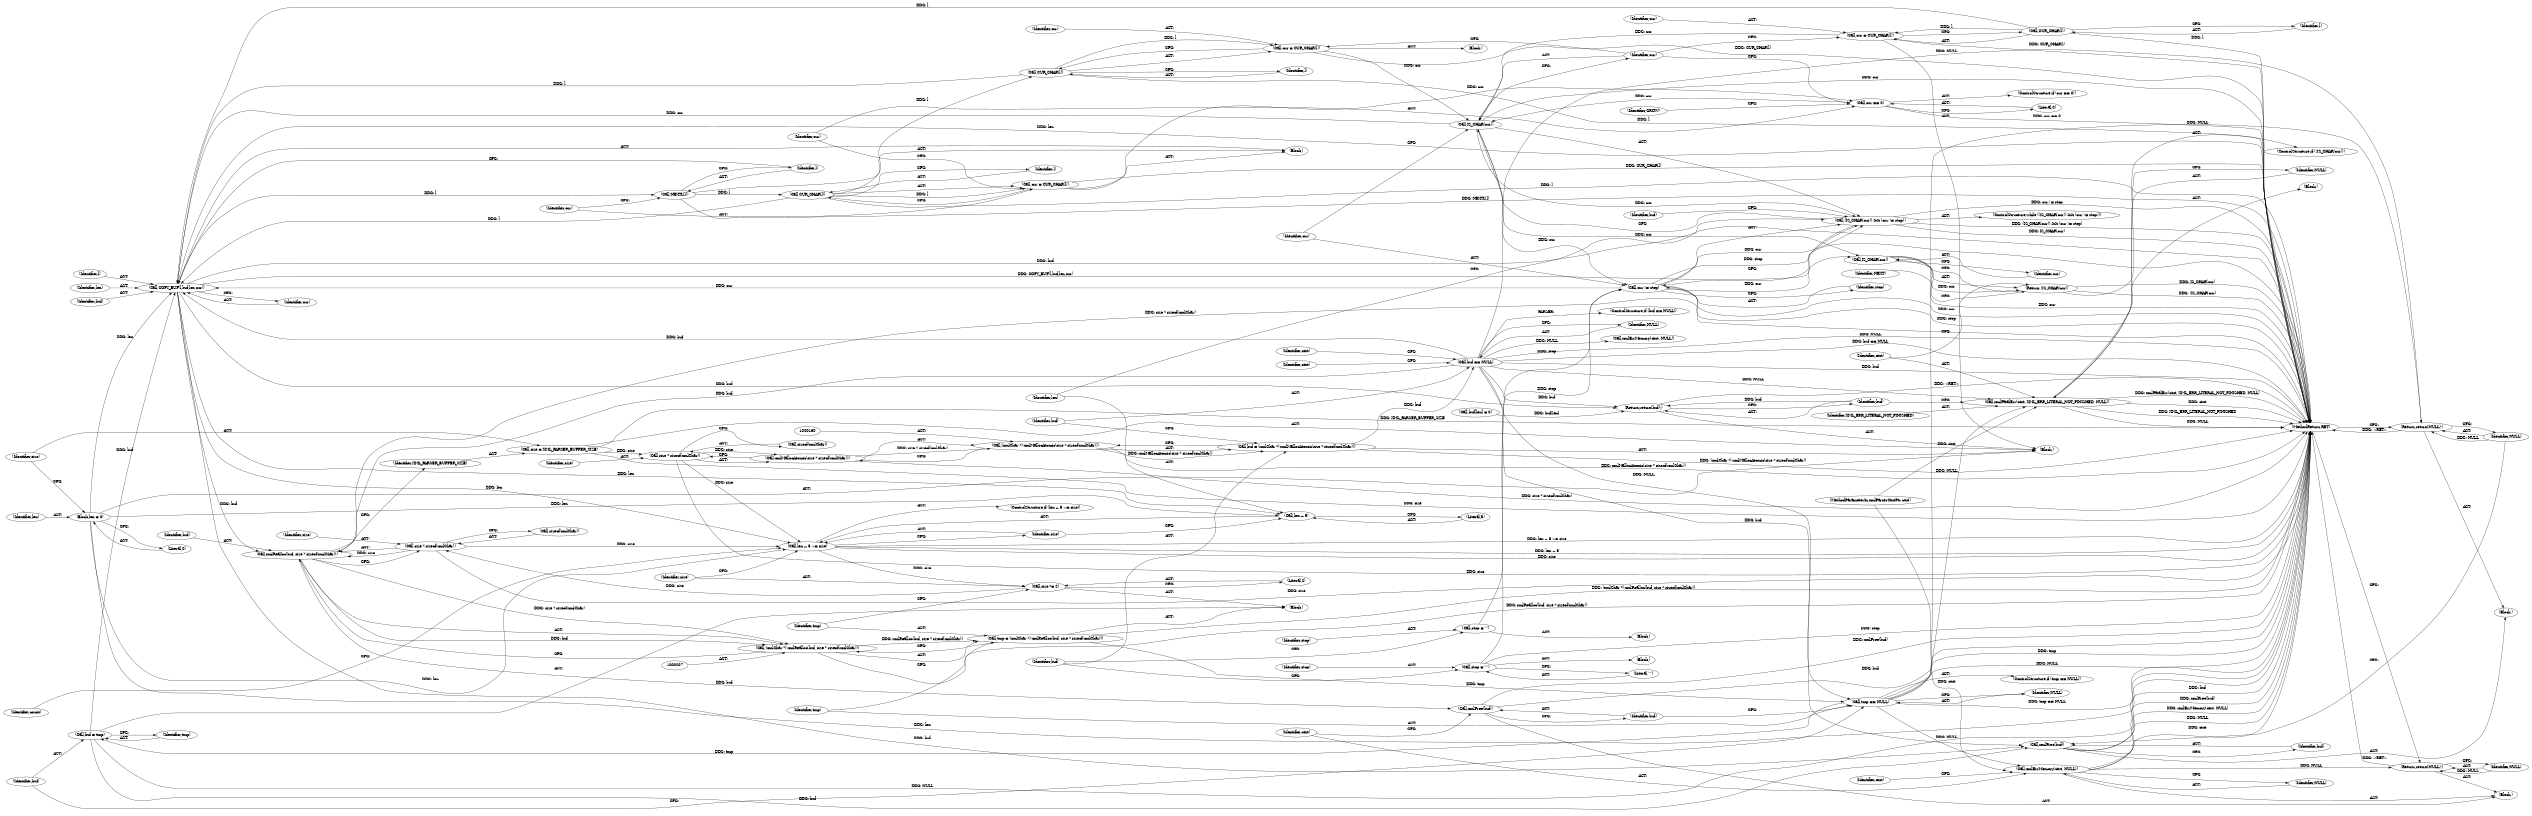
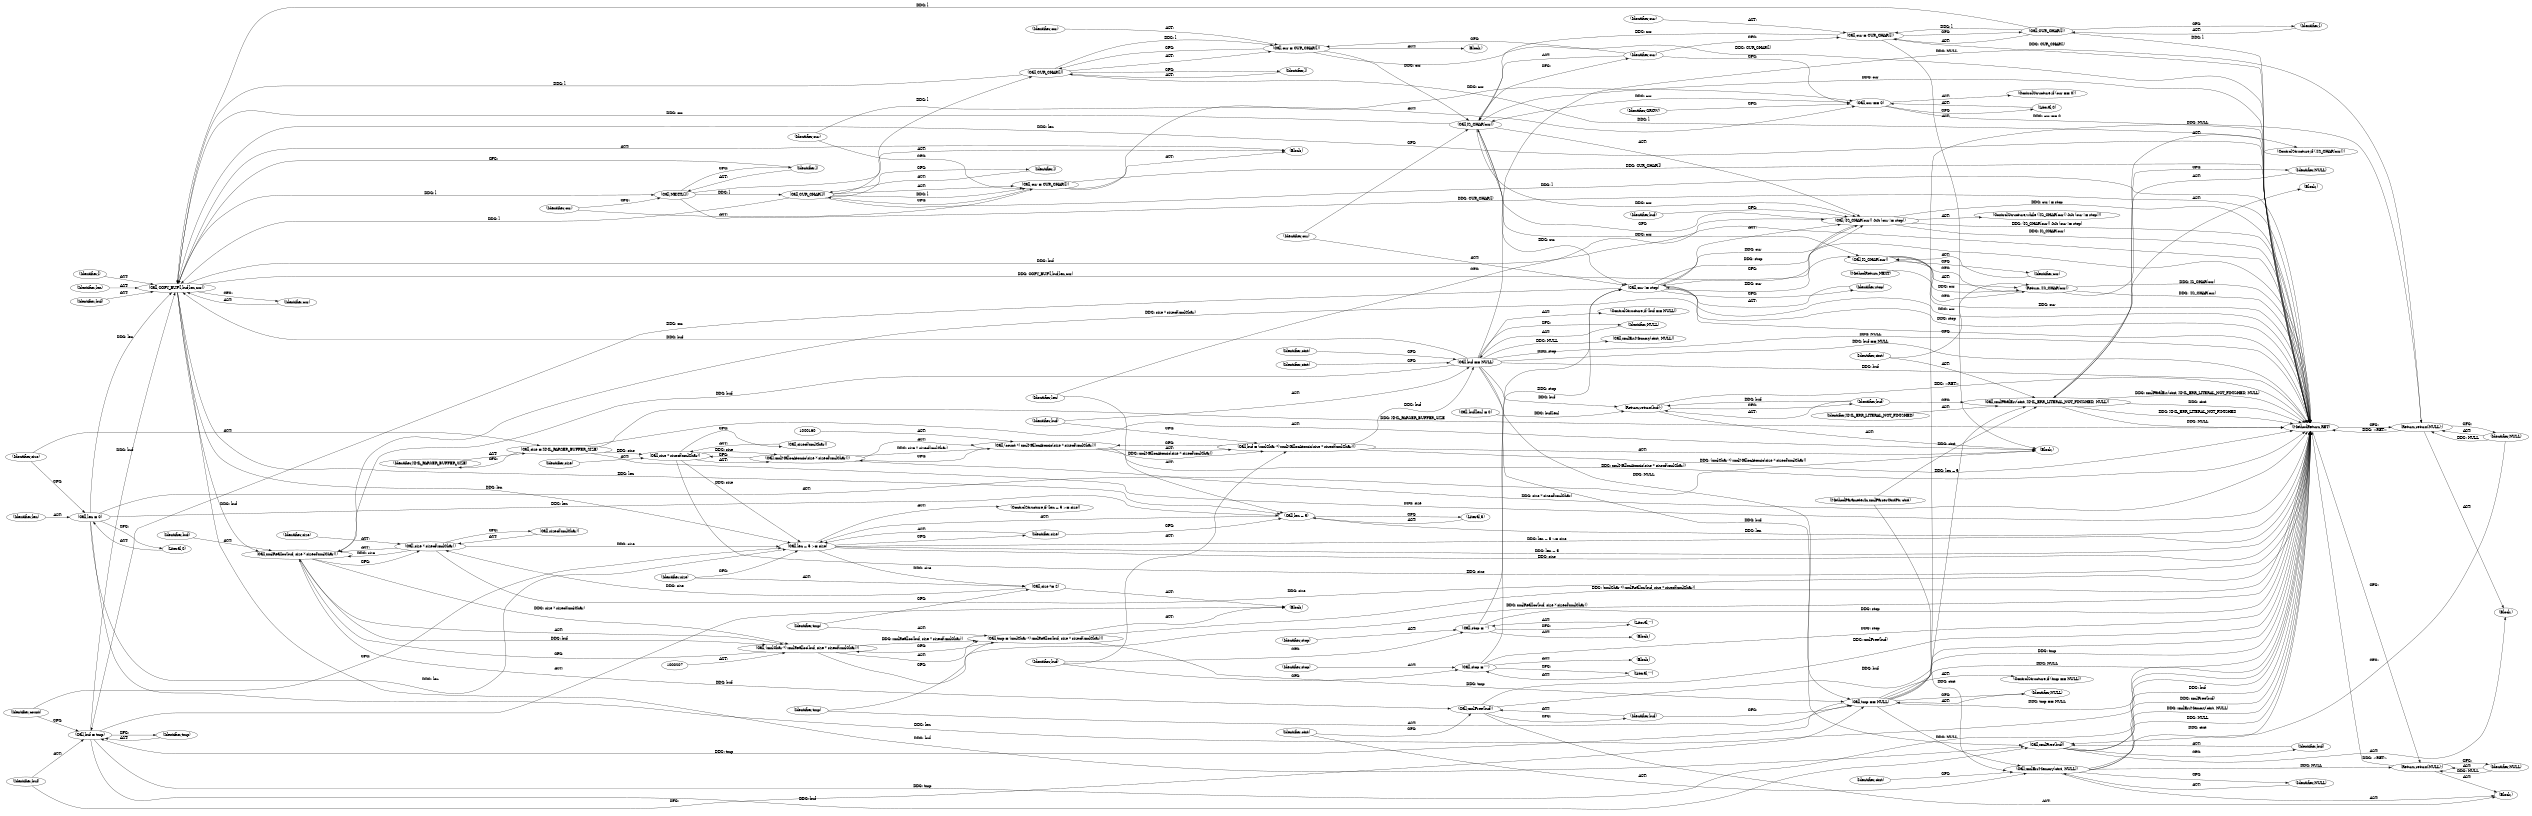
edge "(Call,NEXTL(l))" -> "(MethodReturn,RET)": label "DDG: NEXTL(l)" -> "DDG: CUR_CHAR(l)"
node "(Identifier,NEXT)": label "(Identifier,NEXT)" -> "(MethodReturn,NEXT)"
edge "(Call,cur != stop)" -> "(Call,COPY_BUF(l,buf,len,cur))": now "(Call,cur != stop)" -> "(Call,buf = tmp)"
edge "(Call,buf == NULL)" -> "(ControlStructure,if (buf == NULL))": label "PARSER: " -> "AST: "
edge "(Call,buf == NULL)" -> "(Call,xmlFatalErr(ctxt, XML_ERR_LITERAL_NOT_FINISHED, NULL))": removed, label "DDG: NULL"
edge "(Call,COPY_BUF(l,buf,len,cur))" -> "(Return,return(buf);)": removed, label "DDG: buf"
node "(Call,(xmlChar *) xmlMallocAtomic(size * sizeof(xmlChar)))": label "(Call,(xmlChar *) xmlMallocAtomic(size * sizeof(xmlChar)))" -> "(Call,(count *) xmlMallocAtomic(size * sizeof(xmlChar)))"
edge "(Call,tmp == NULL)" -> "(Call,xmlFatalErr(ctxt, XML_ERR_LITERAL_NOT_FINISHED, NULL))": label "DDG: NULL" -> "DDG: len + 5"
edge "(Call,xmlRealloc(buf, size * sizeof(xmlChar)))" -> "(Identifier,XML_PARSER_BUFFER_SIZE)": now "(Call,size = XML_PARSER_BUFFER_SIZE)" -> "(Identifier,XML_PARSER_BUFFER_SIZE)"
node "(Block,len = 0)": label "(Block,len = 0)" -> "(Call,len = 0)"
edge "(Call,len + 5)" -> "(MethodReturn,RET)": added, label "DDG: len"
node "(Literal,2)": removed
edge "(Call,stop = ''')" -> "(MethodReturn,RET)": added, label "DDG: stop"
node "(Literal,''')": added
edge "(Identifier,count)" -> "(Call,buf = tmp)": added, label "CFG:"
edge "(Call,buf = tmp)" -> "(MethodReturn,RET)": label "DDG: NULL" -> "DDG: tmp"
